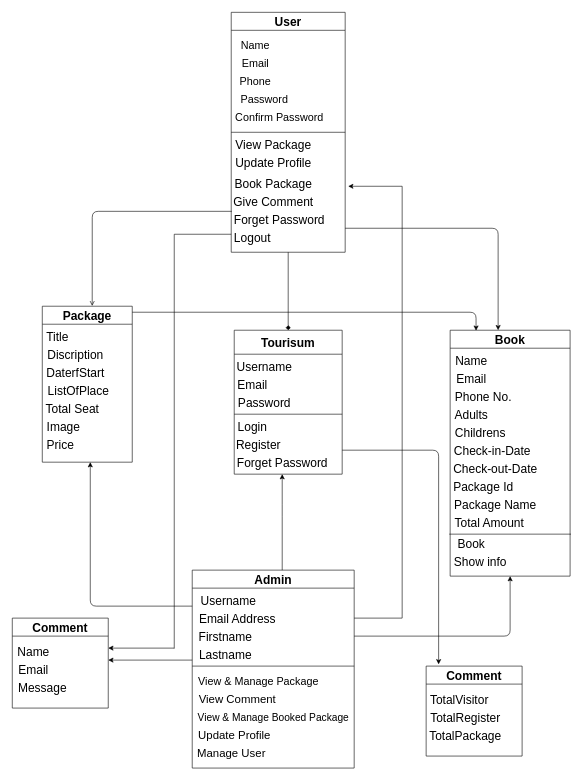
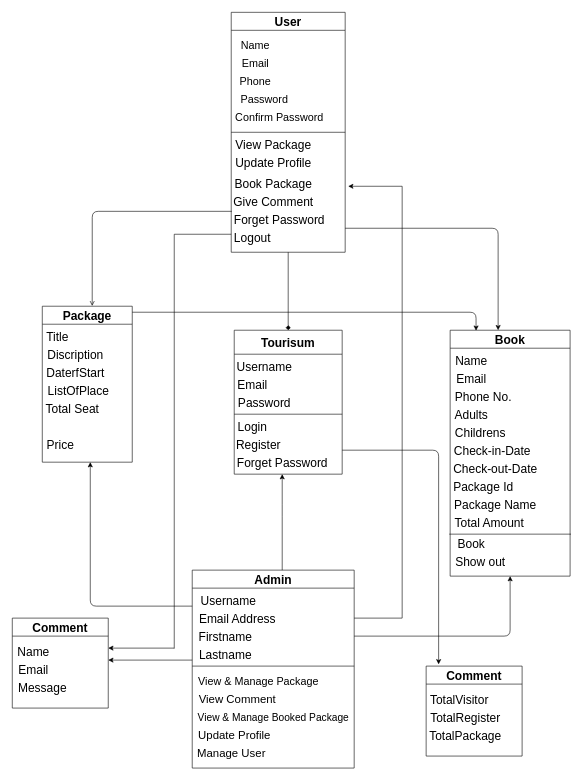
node "Image": removed
node "Show info": label "Show info" -> "Show out"
